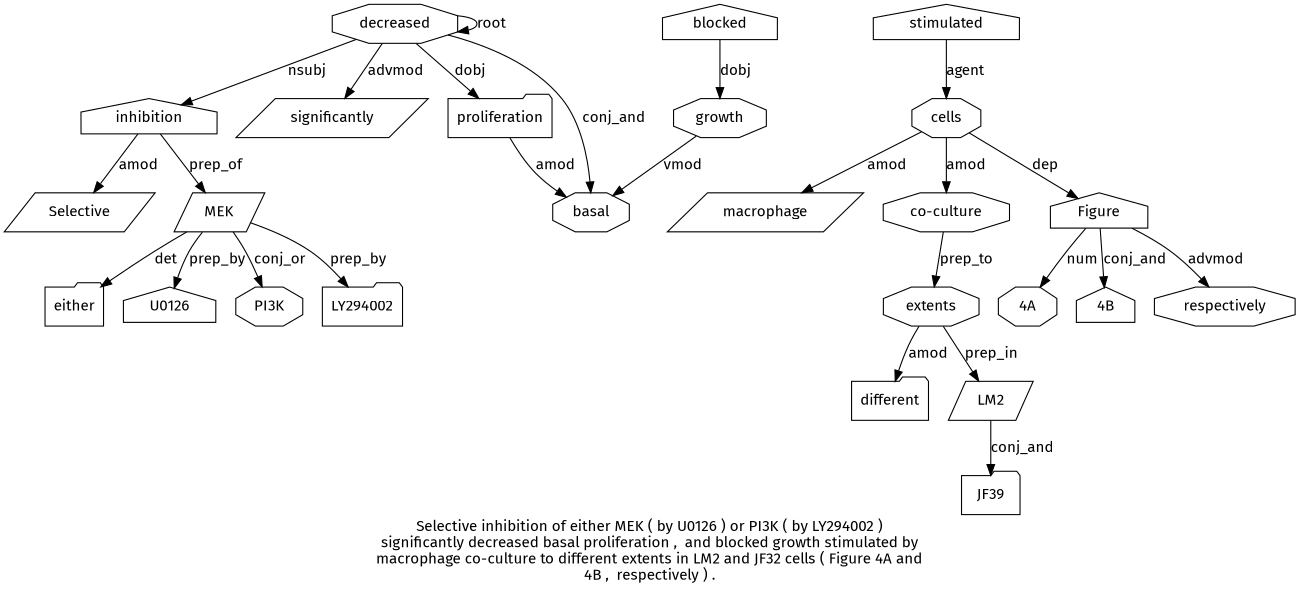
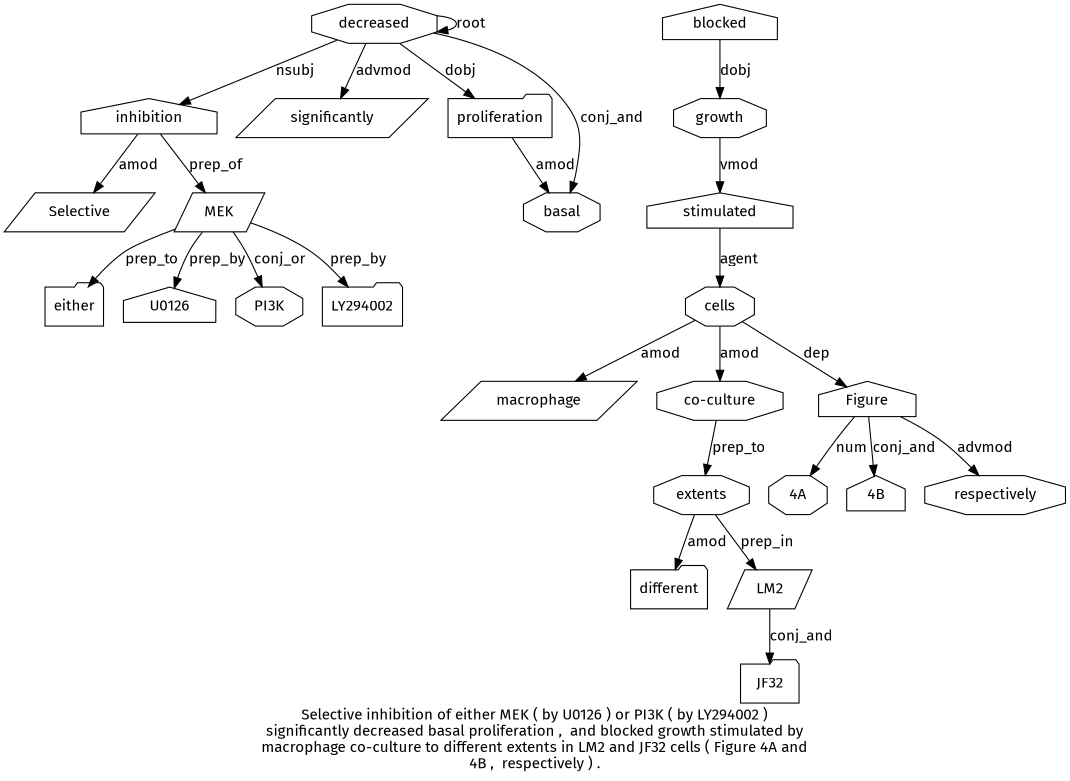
edge "growth" -> "basal": now "growth" -> "stimulated"
edge "MEK" -> "either": label "det" -> "prep_to"
node "JF39": label "JF39" -> "JF32"
